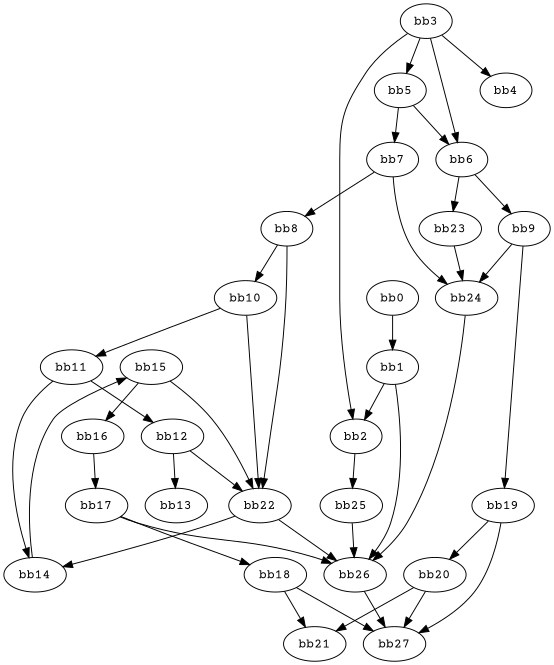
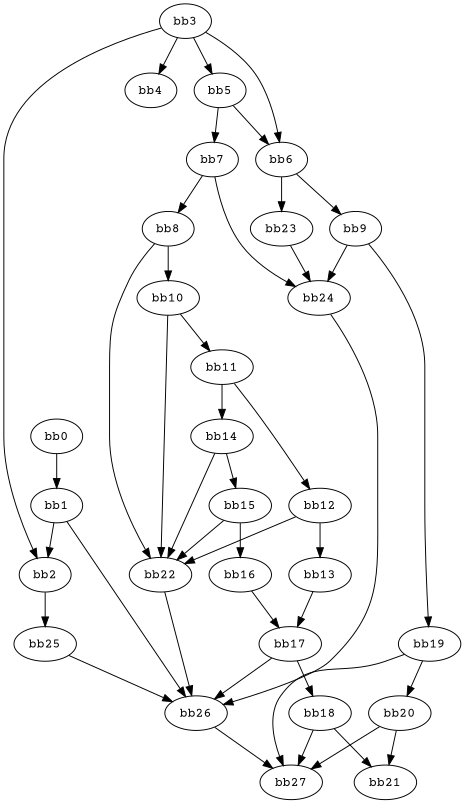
edge "bb22" -> "bb14": reversed
edge "bb13" -> "bb17": added
